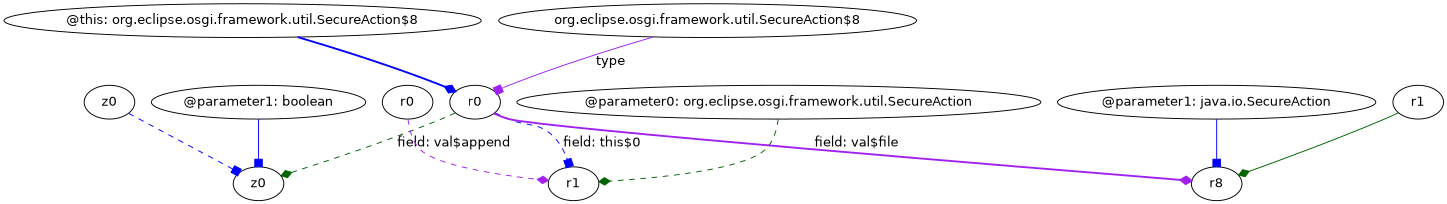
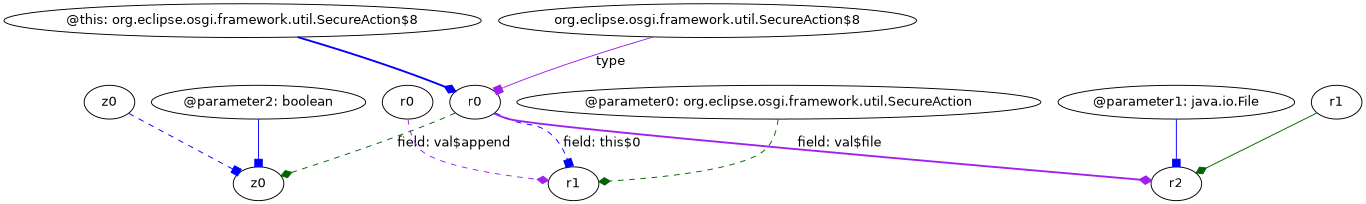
node "@parameter1: boolean": label "@parameter1: boolean" -> "@parameter2: boolean"
node "@parameter1: java.io.SecureAction": label "@parameter1: java.io.SecureAction" -> "@parameter1: java.io.File"
node "r8": label "r8" -> "r2"
